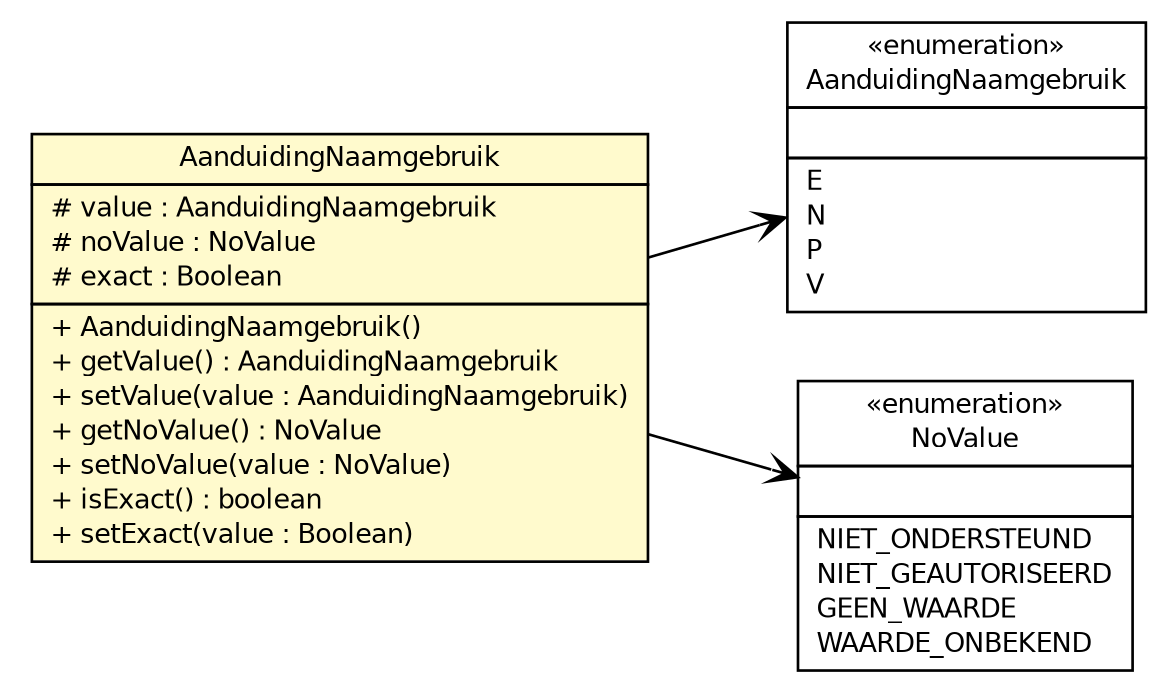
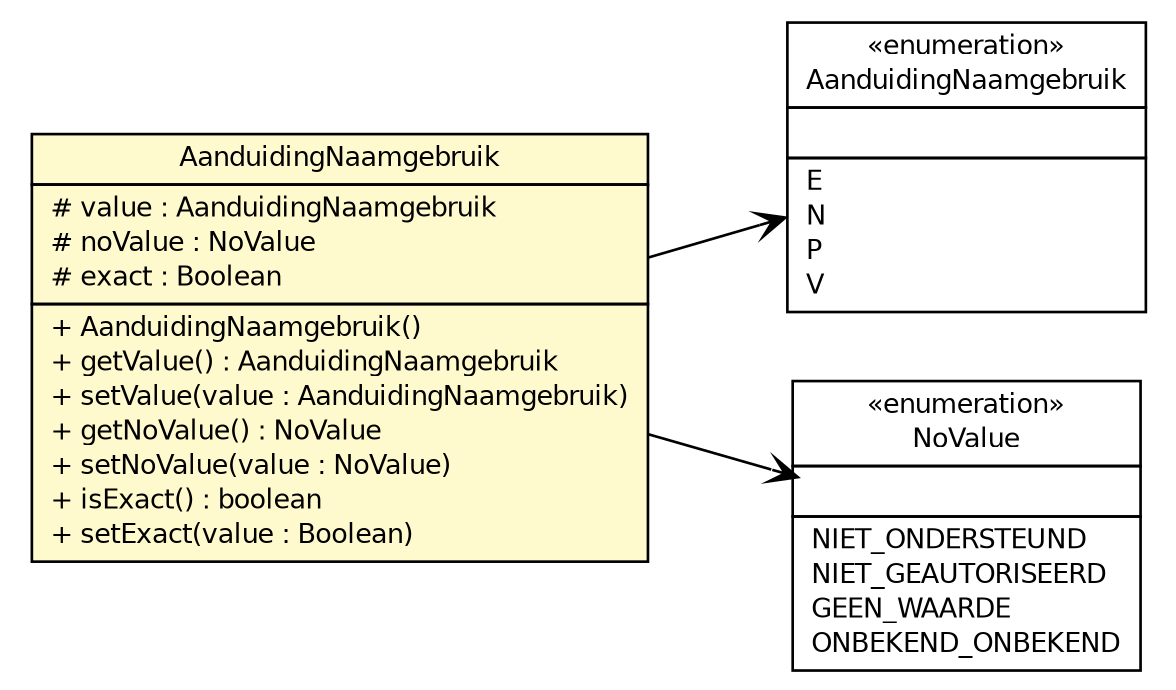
node "NoValue": text "WAARDE_ONBEKEND" -> "ONBEKEND_ONBEKEND"
